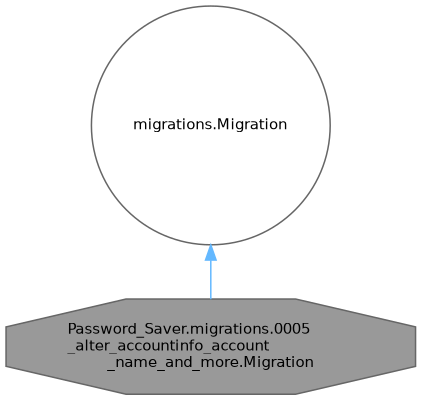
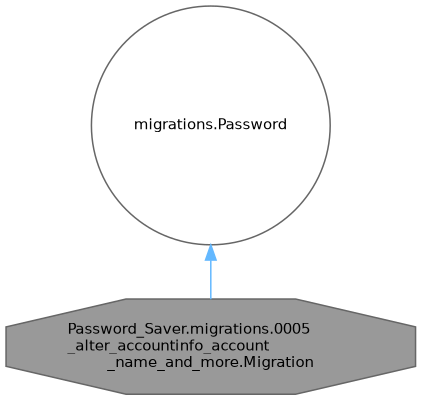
node "migrations.Migration": label "migrations.Migration" -> "migrations.Password"
